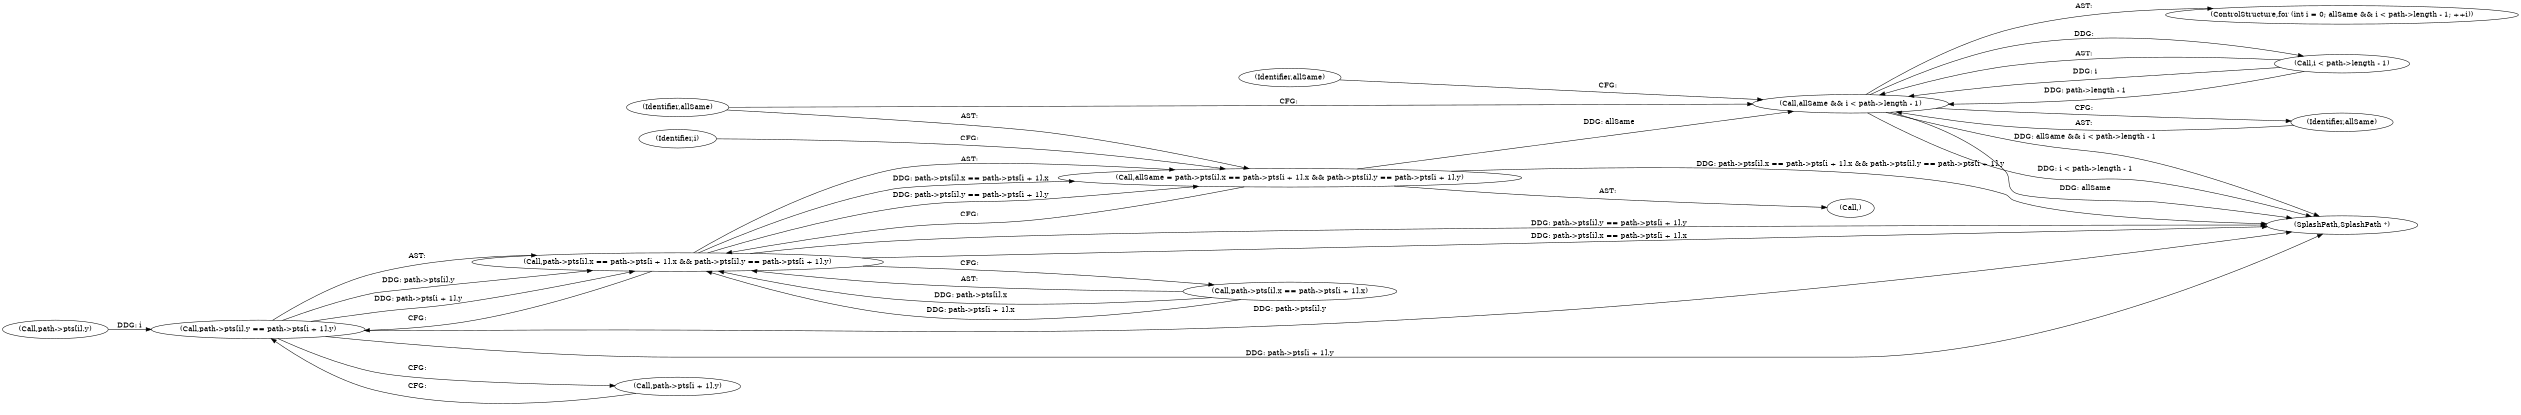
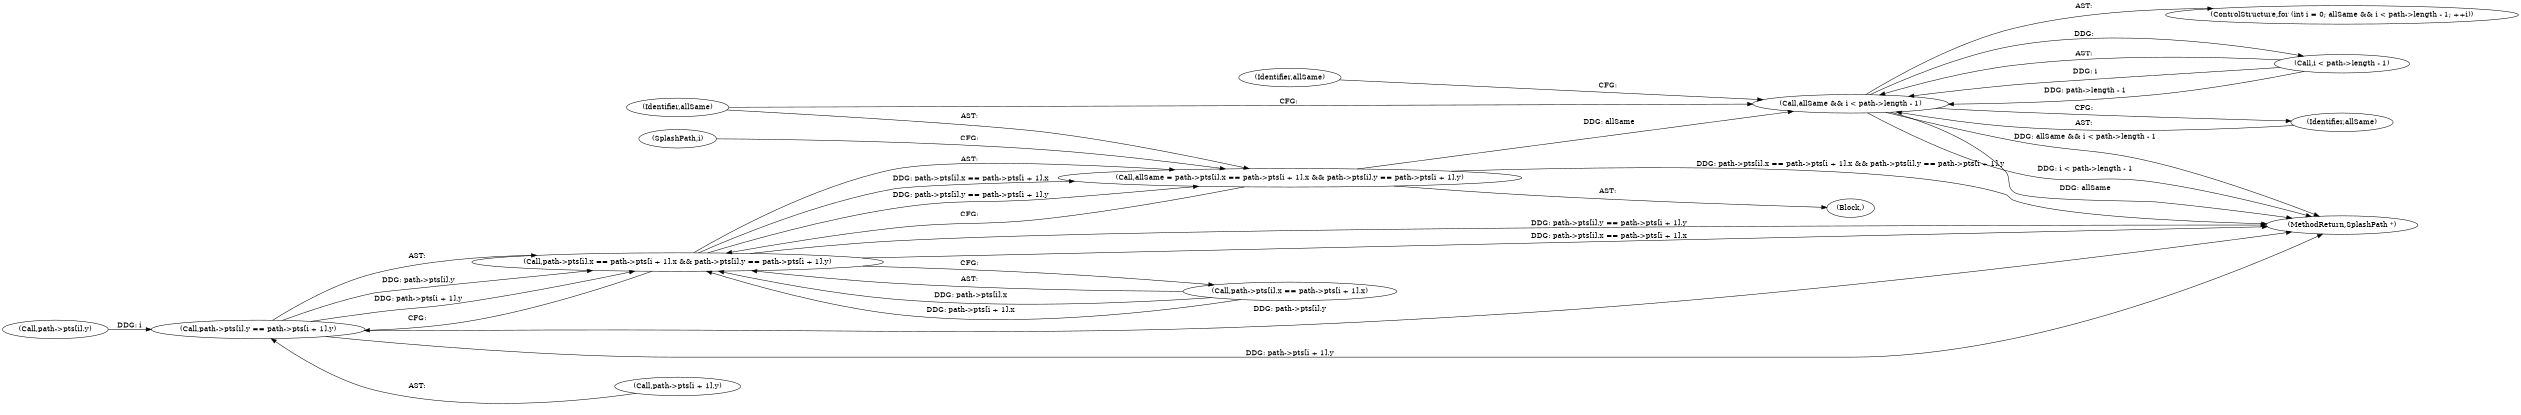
node "(Identifier,i)": label "(Identifier,i)" -> "(SplashPath,i)"
node "(Call,)": label "(Call,)" -> "(Block,)"
node "(SplashPath,SplashPath *)": label "(SplashPath,SplashPath *)" -> "(MethodReturn,SplashPath *)"
edge "(Call,path->pts[i].y == path->pts[i + 1].y)" -> "(Call,path->pts[i + 1].y)": removed, label "CFG:"
edge "(Call,path->pts[i + 1].y)" -> "(Call,path->pts[i].y == path->pts[i + 1].y)": label "CFG: " -> "AST: "
